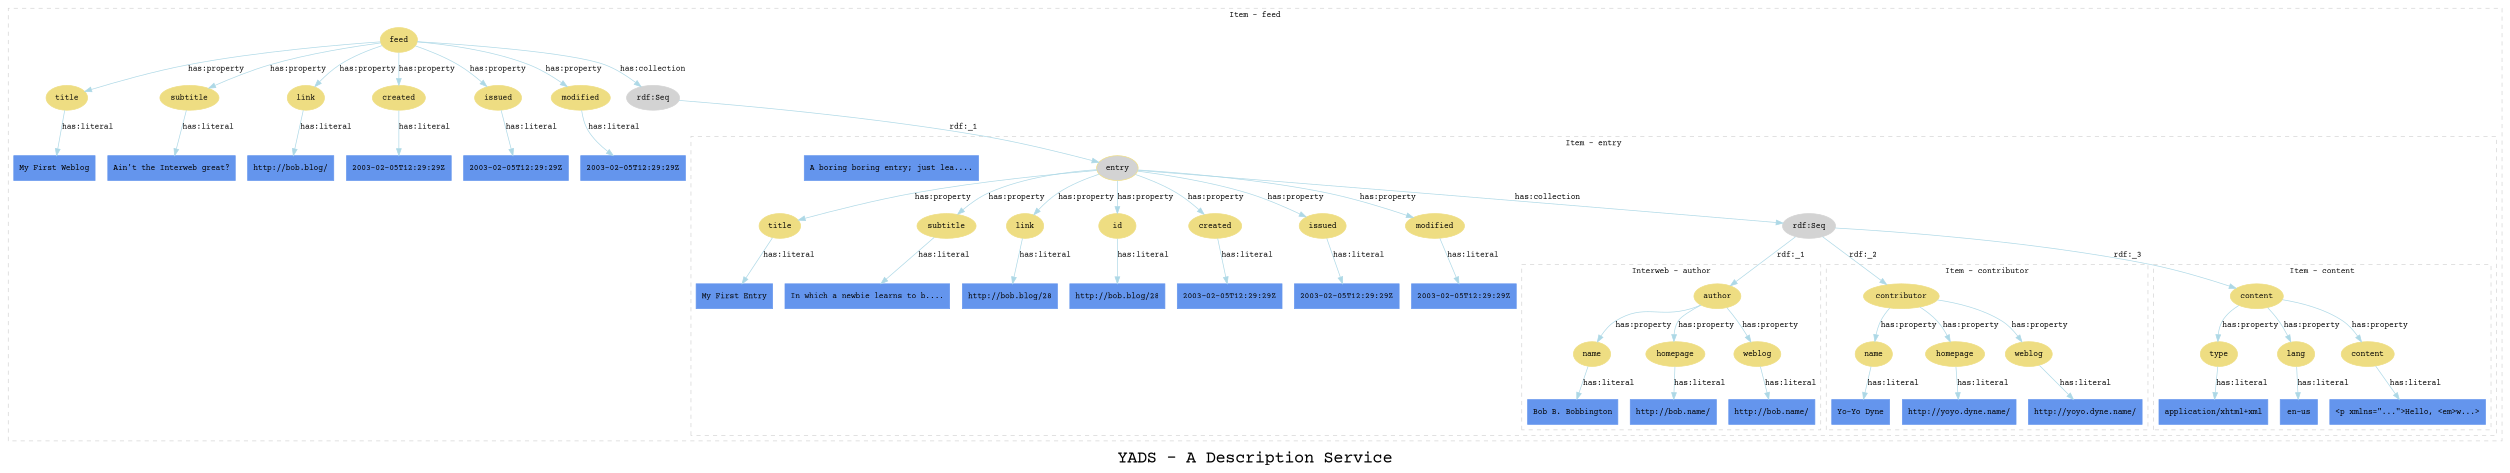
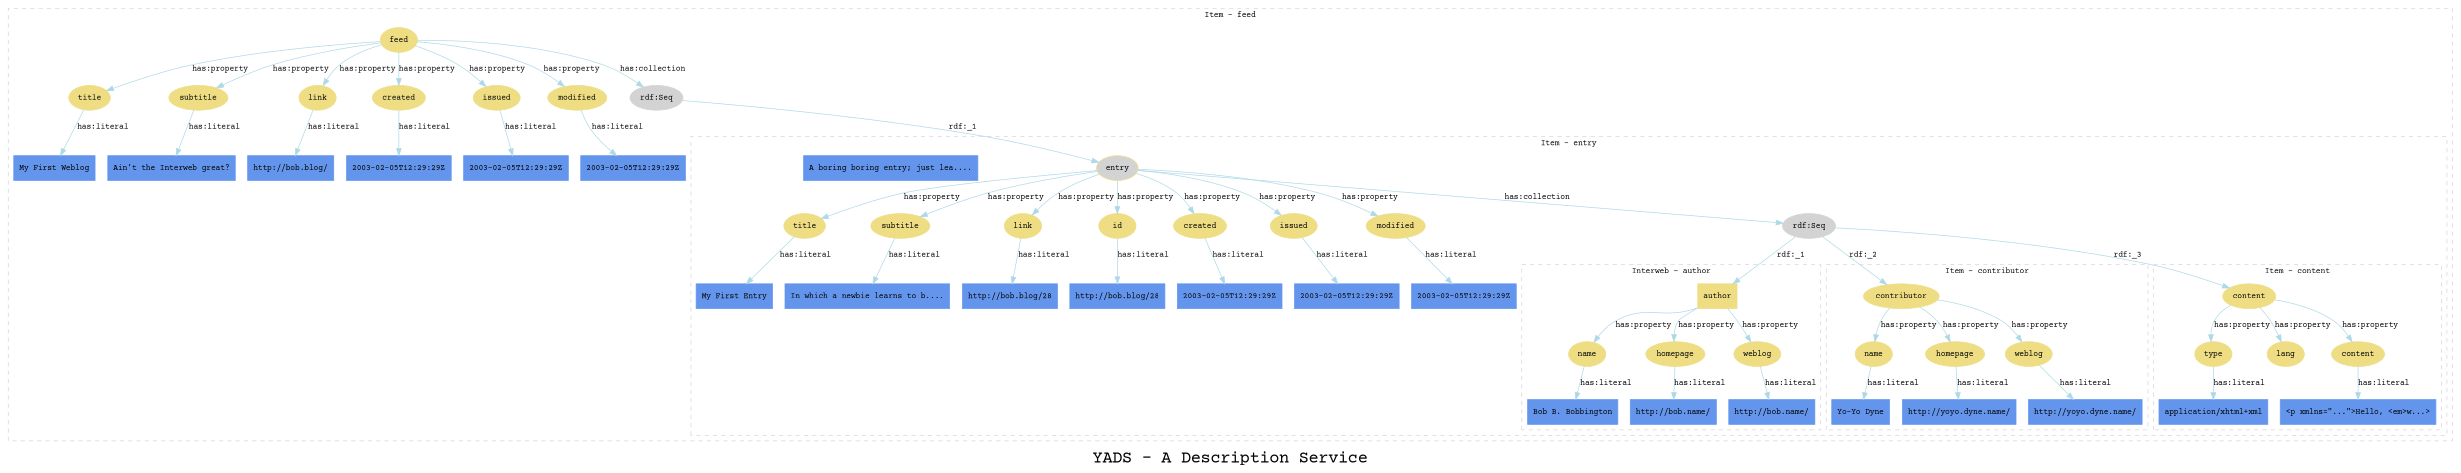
node "author": shape ellipse -> box
node "en-us": removed
